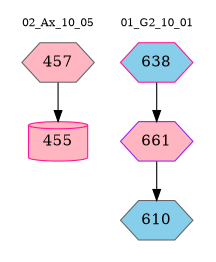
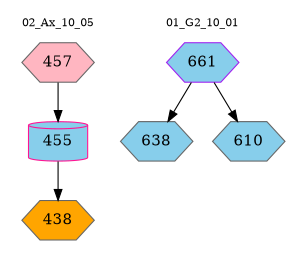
node "638": color deeppink -> gray40
edge "638" -> "661": reversed
node "455": fillcolor lightpink -> skyblue
node "661": fillcolor lightpink -> skyblue
node "438": added
